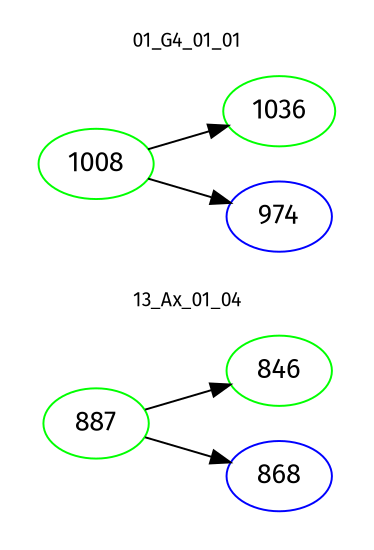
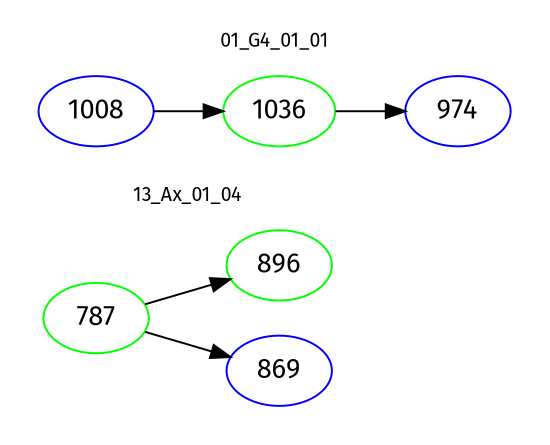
node "1008": color green -> blue
edge "1008" -> "974": now "1036" -> "974"
node "846": label "846" -> "896"
node "887": label "887" -> "787"
node "868": label "868" -> "869"
